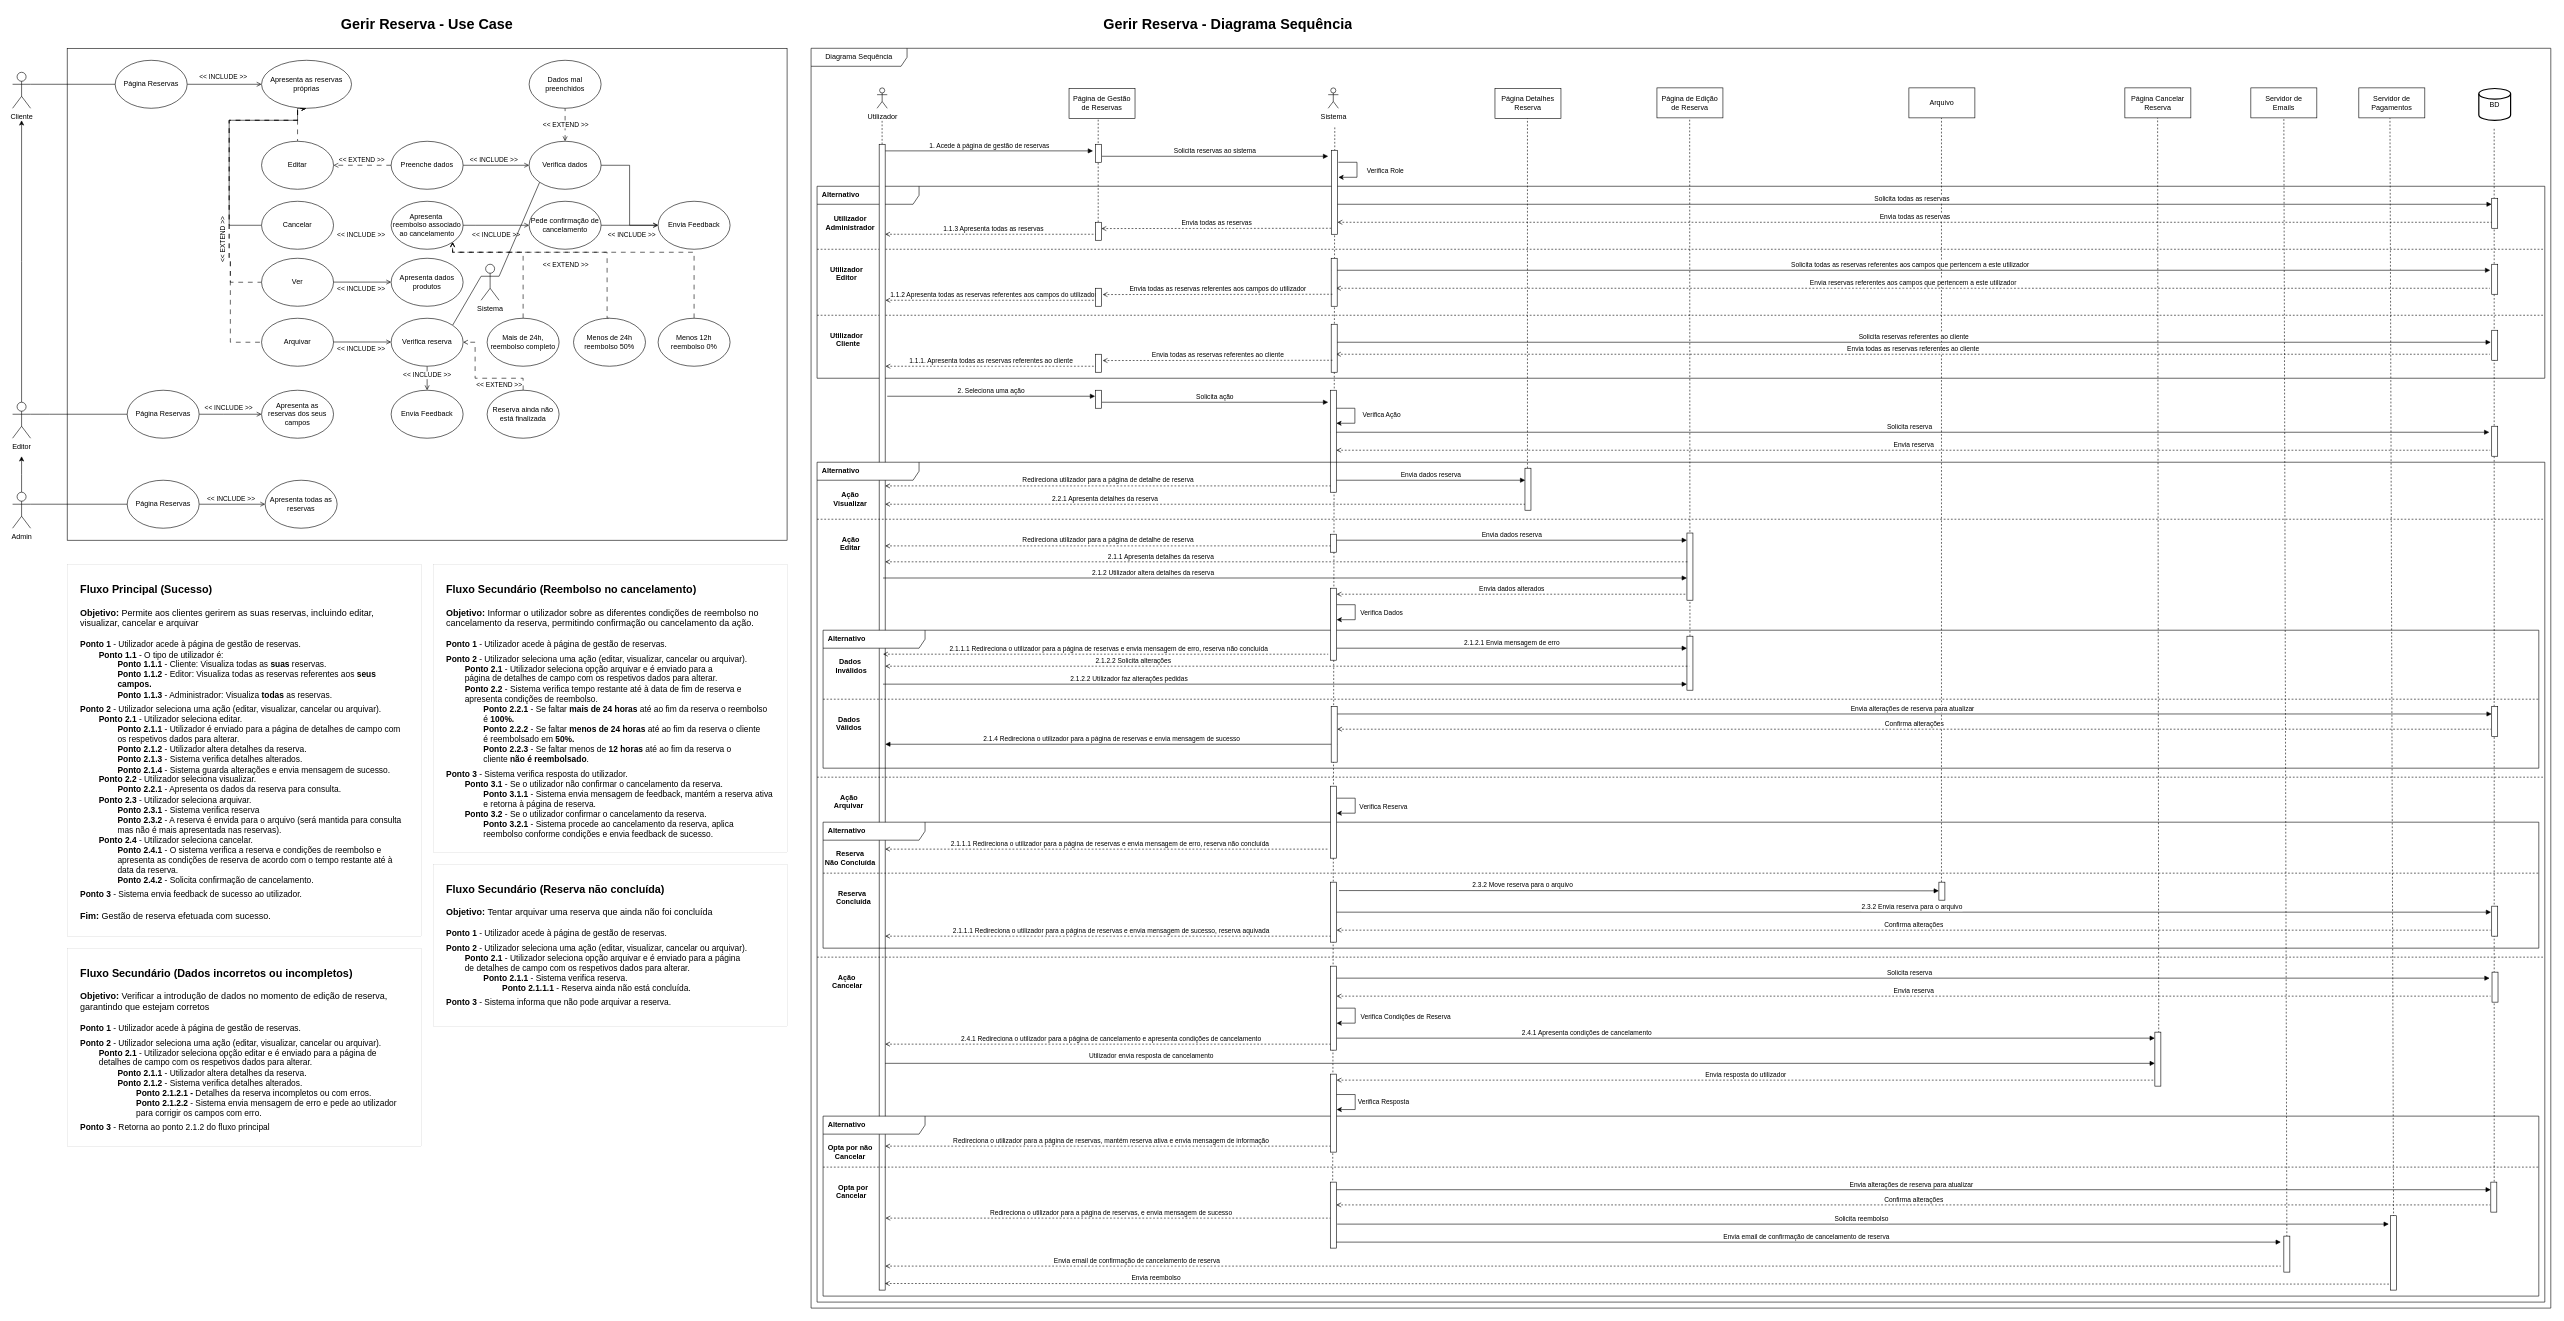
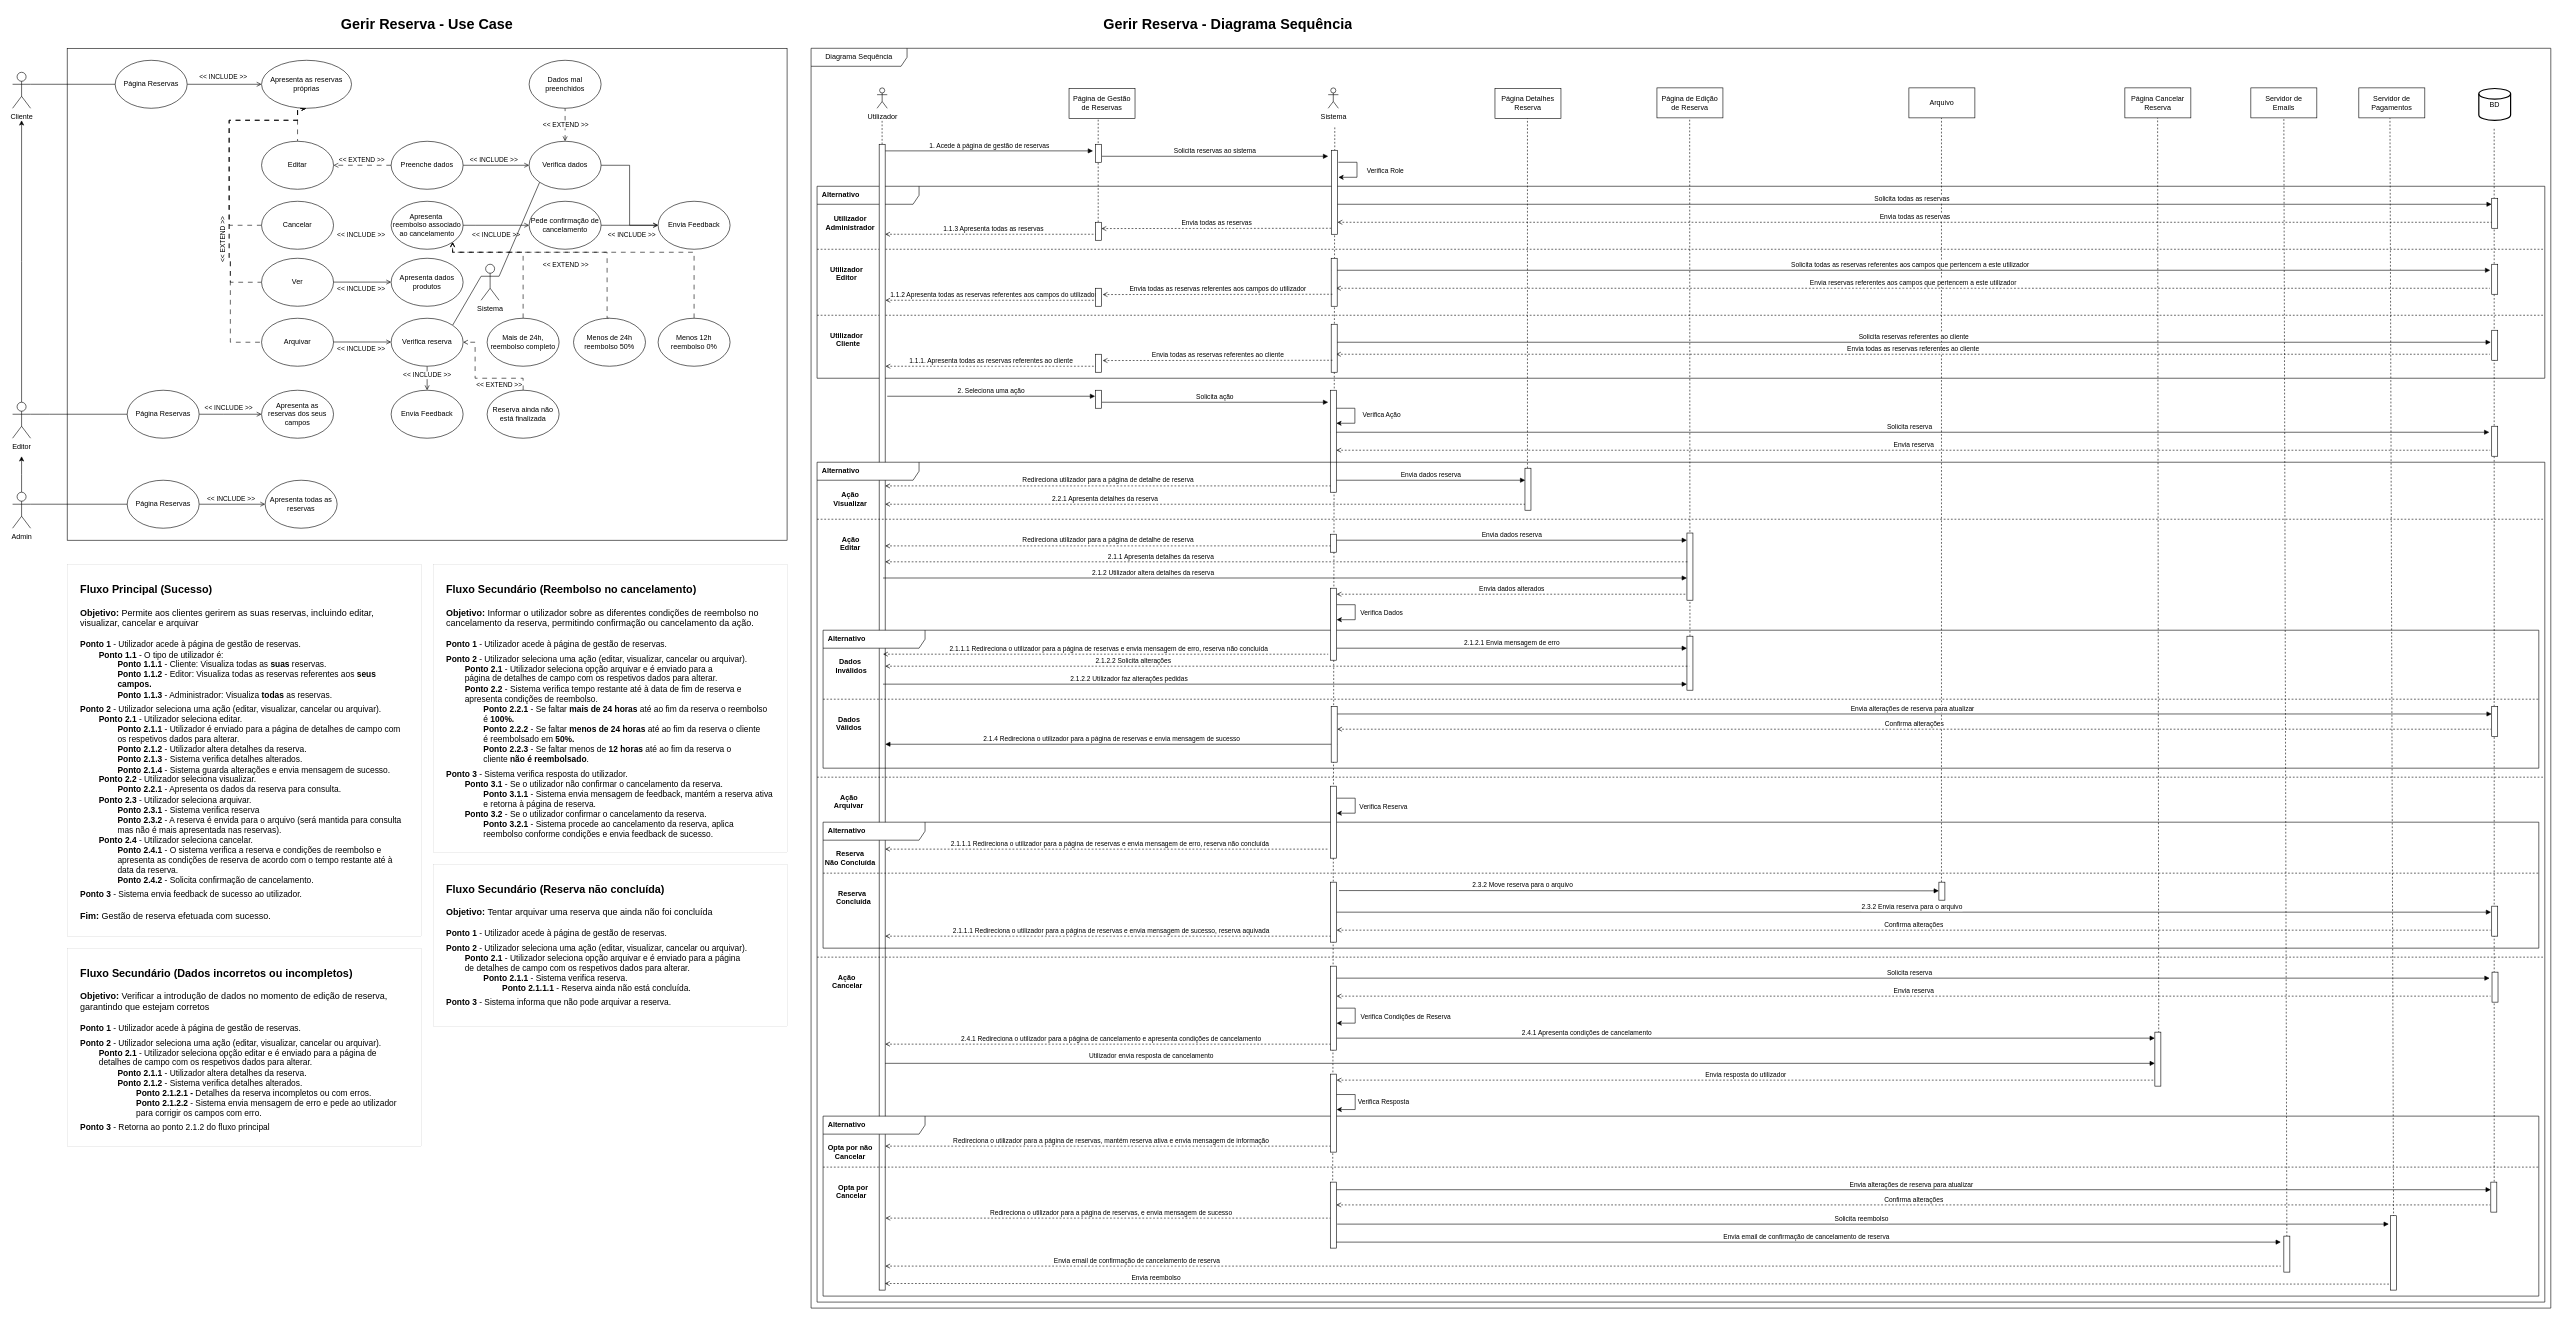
edge "Cancelar" -> "Apresenta as reservas próprias": style solid -> dashed
